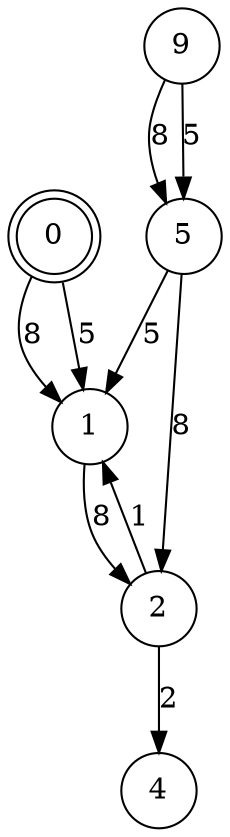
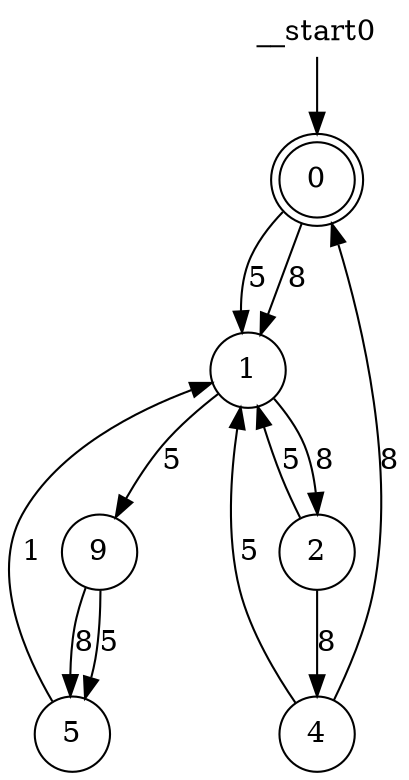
node "__start0": added
edge "5" -> "1": label "5" -> "1"
edge "5" -> "2": removed, label "8"
edge "1" -> "9": added, label "5"
edge "4" -> "0": added, label "8"
edge "2" -> "1": label "1" -> "5"
edge "4" -> "1": added, label "5"
edge "2" -> "4": label "2" -> "8"
